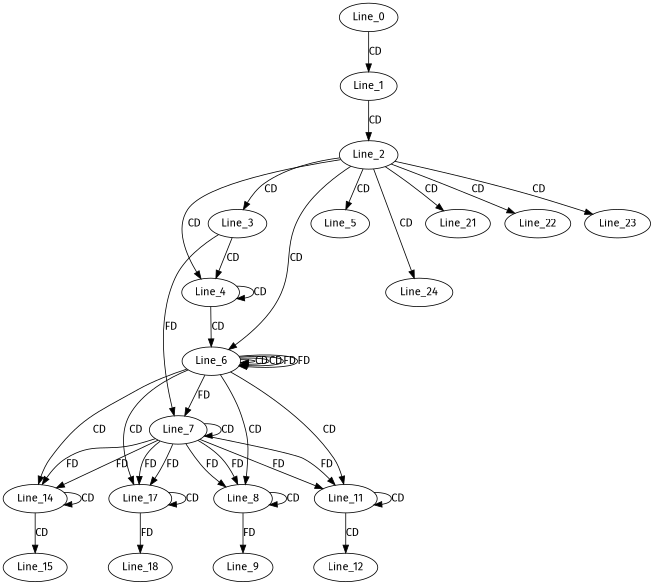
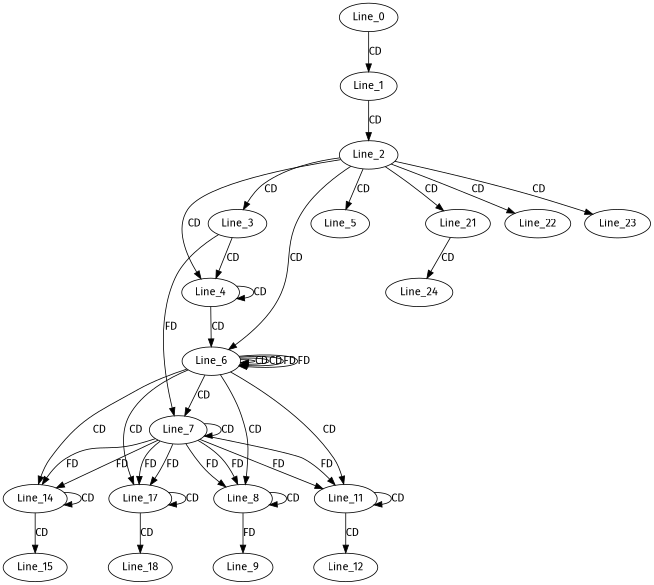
edge "Line_2" -> "Line_24": now "Line_21" -> "Line_24"
edge "Line_6" -> "Line_7": label "FD" -> "CD"
edge "Line_17" -> "Line_18": label "FD" -> "CD"
